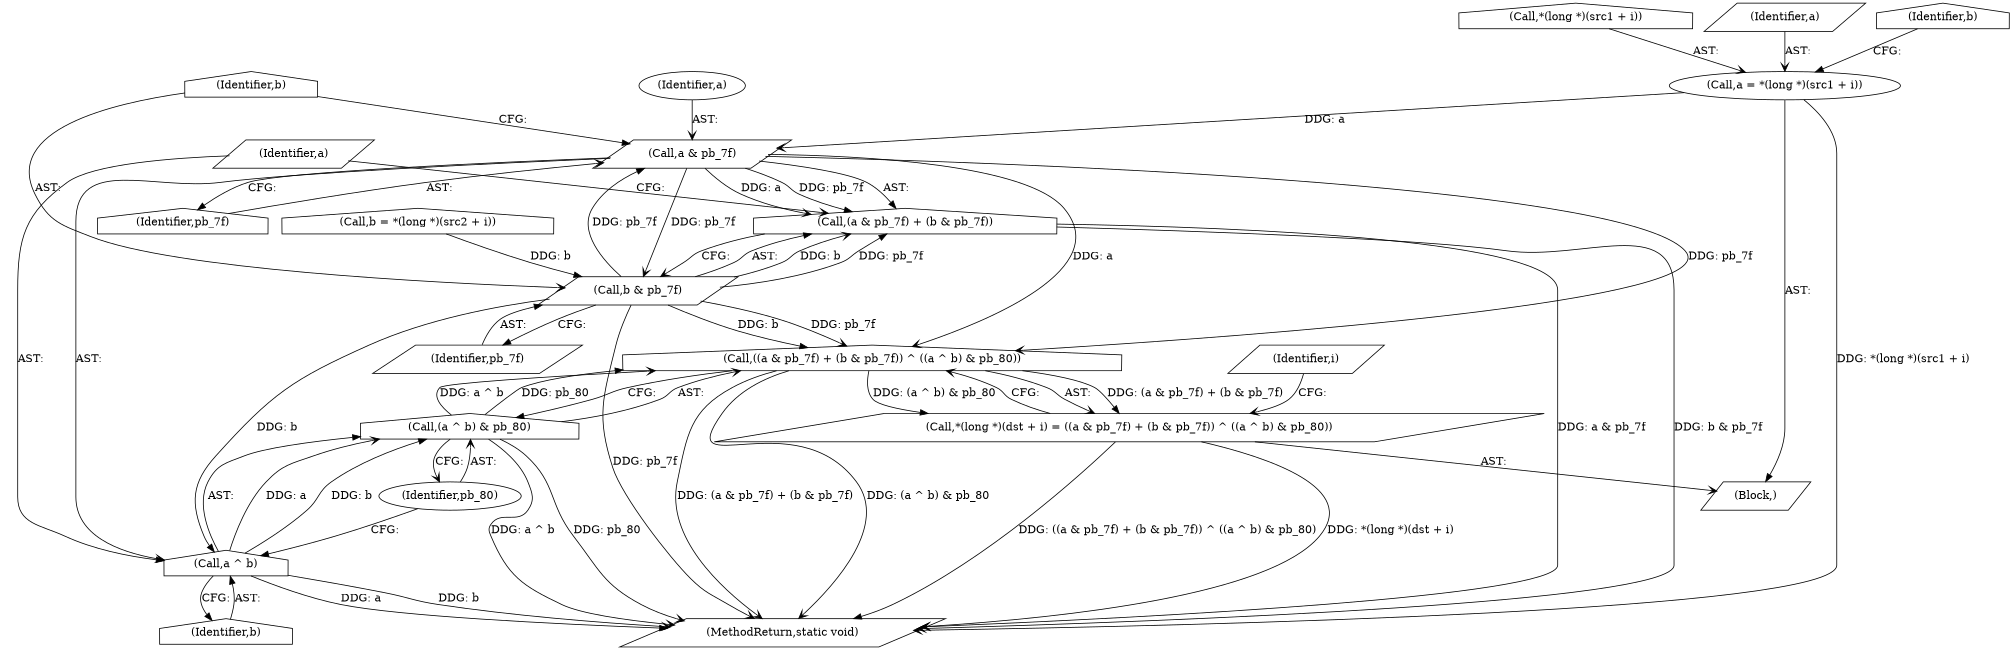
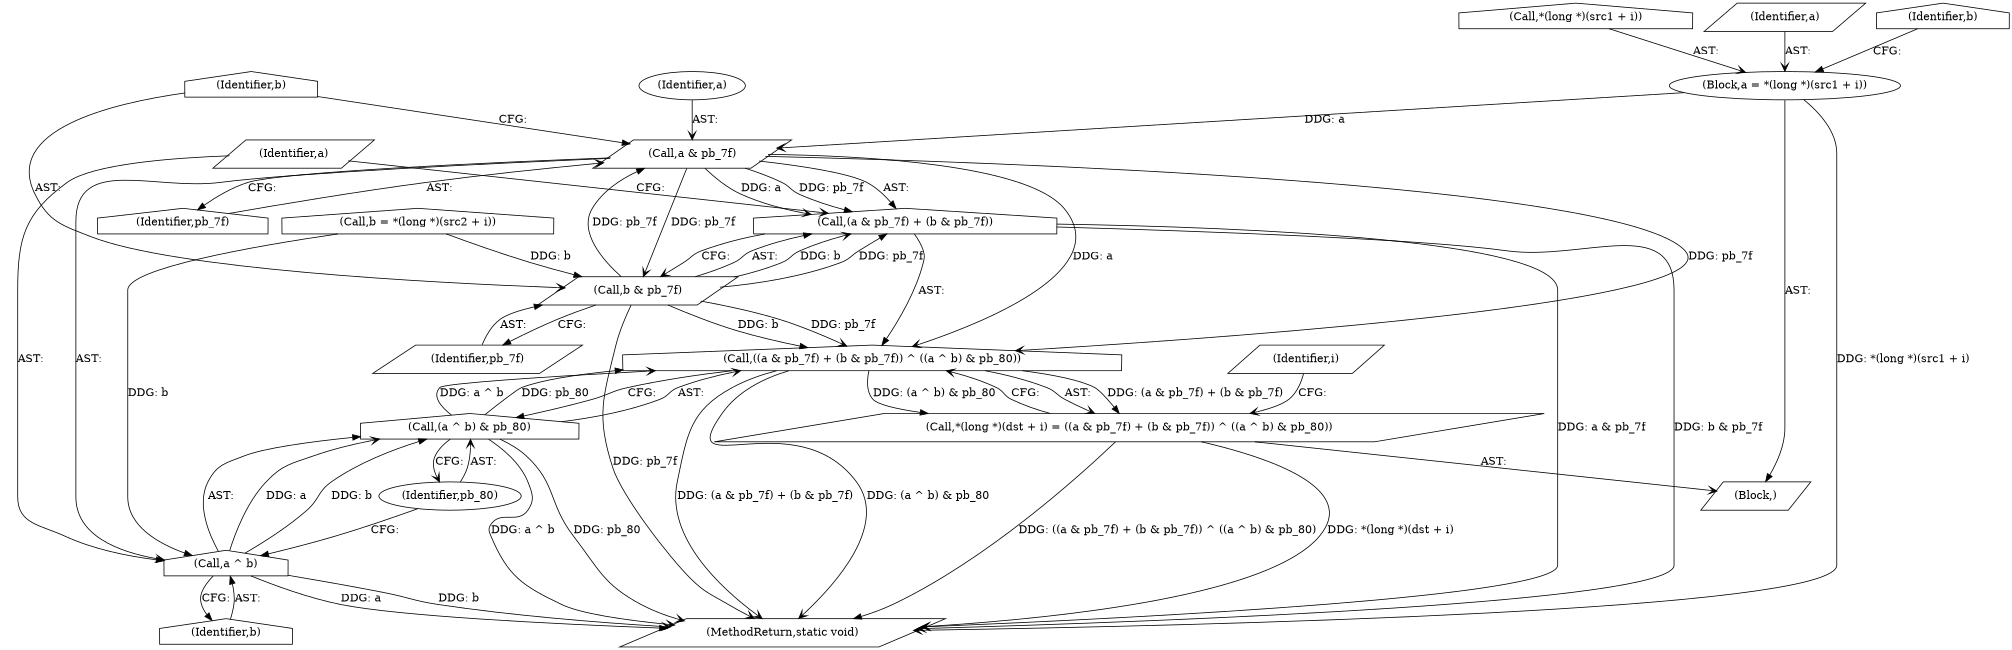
node "(Call,a = *(long *)(src1 + i))": label "(Call,a = *(long *)(src1 + i))" -> "(Block,a = *(long *)(src1 + i))"
edge "(Call,(a & pb_7f) + (b & pb_7f))" -> "(Call,((a & pb_7f) + (b & pb_7f)) ^ ((a ^ b) & pb_80))": added, label "AST:"
edge "(Call,b & pb_7f)" -> "(Call,a ^ b)": now "(Call,b = *(long *)(src2 + i))" -> "(Call,a ^ b)"
